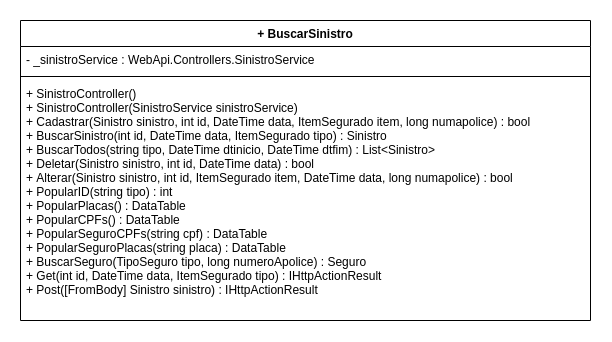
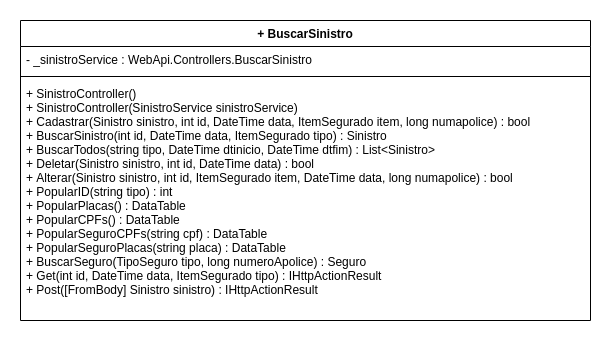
node "- _sinistroService : WebApi.Controllers.SinistroService": label "- _sinistroService : WebApi.Controllers.SinistroService" -> "- _sinistroService : WebApi.Controllers.BuscarSinistro"
